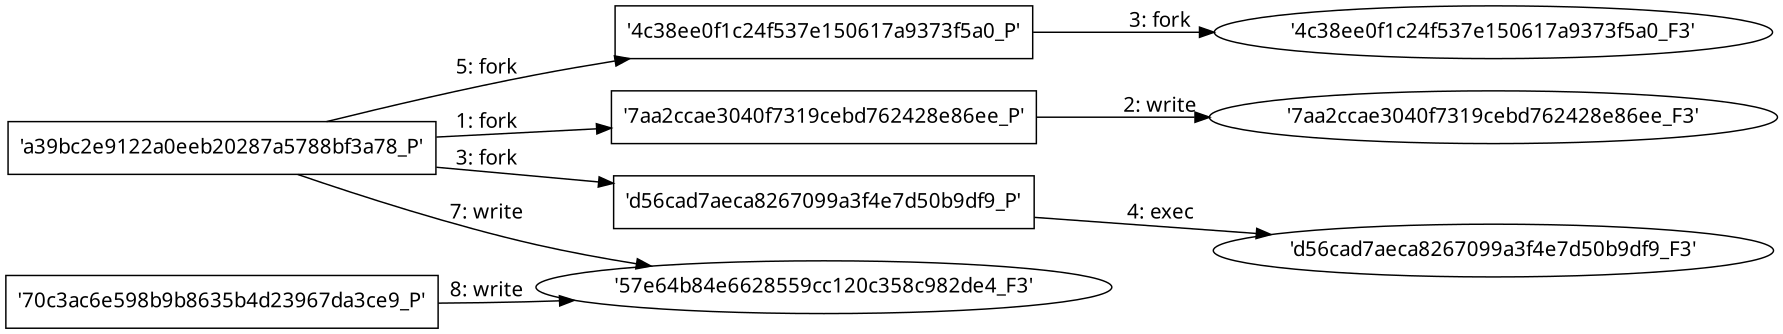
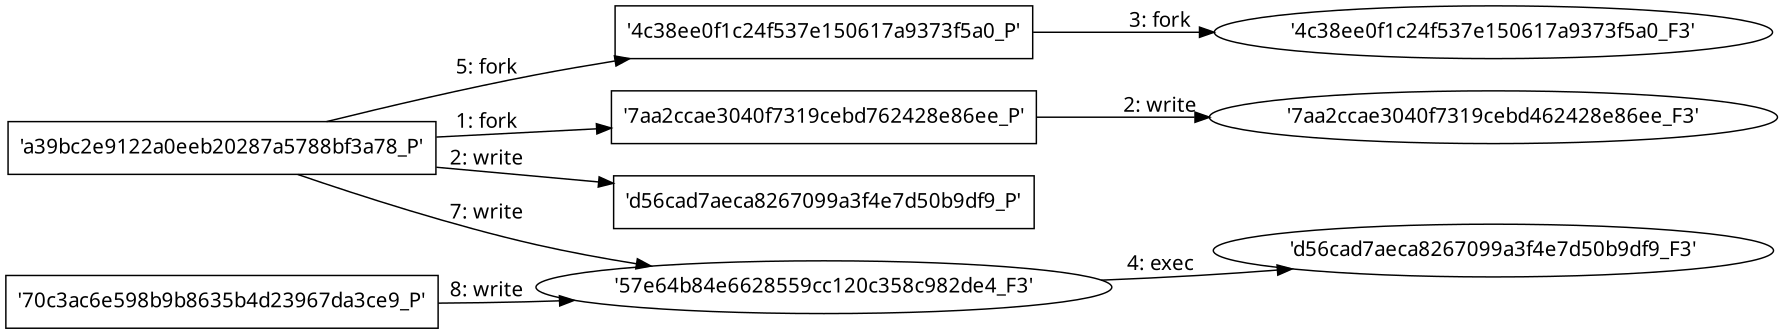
node "'7aa2ccae3040f7319cebd762428e86ee_F3'": label "'7aa2ccae3040f7319cebd762428e86ee_F3'" -> "'7aa2ccae3040f7319cebd462428e86ee_F3'"
edge "'a39bc2e9122a0eeb20287a5788bf3a78_P'" -> "'d56cad7aeca8267099a3f4e7d50b9df9_P'": label "3: fork" -> "2: write"
edge "'d56cad7aeca8267099a3f4e7d50b9df9_P'" -> "'d56cad7aeca8267099a3f4e7d50b9df9_F3'": now "'57e64b84e6628559cc120c358c982de4_F3'" -> "'d56cad7aeca8267099a3f4e7d50b9df9_F3'"
